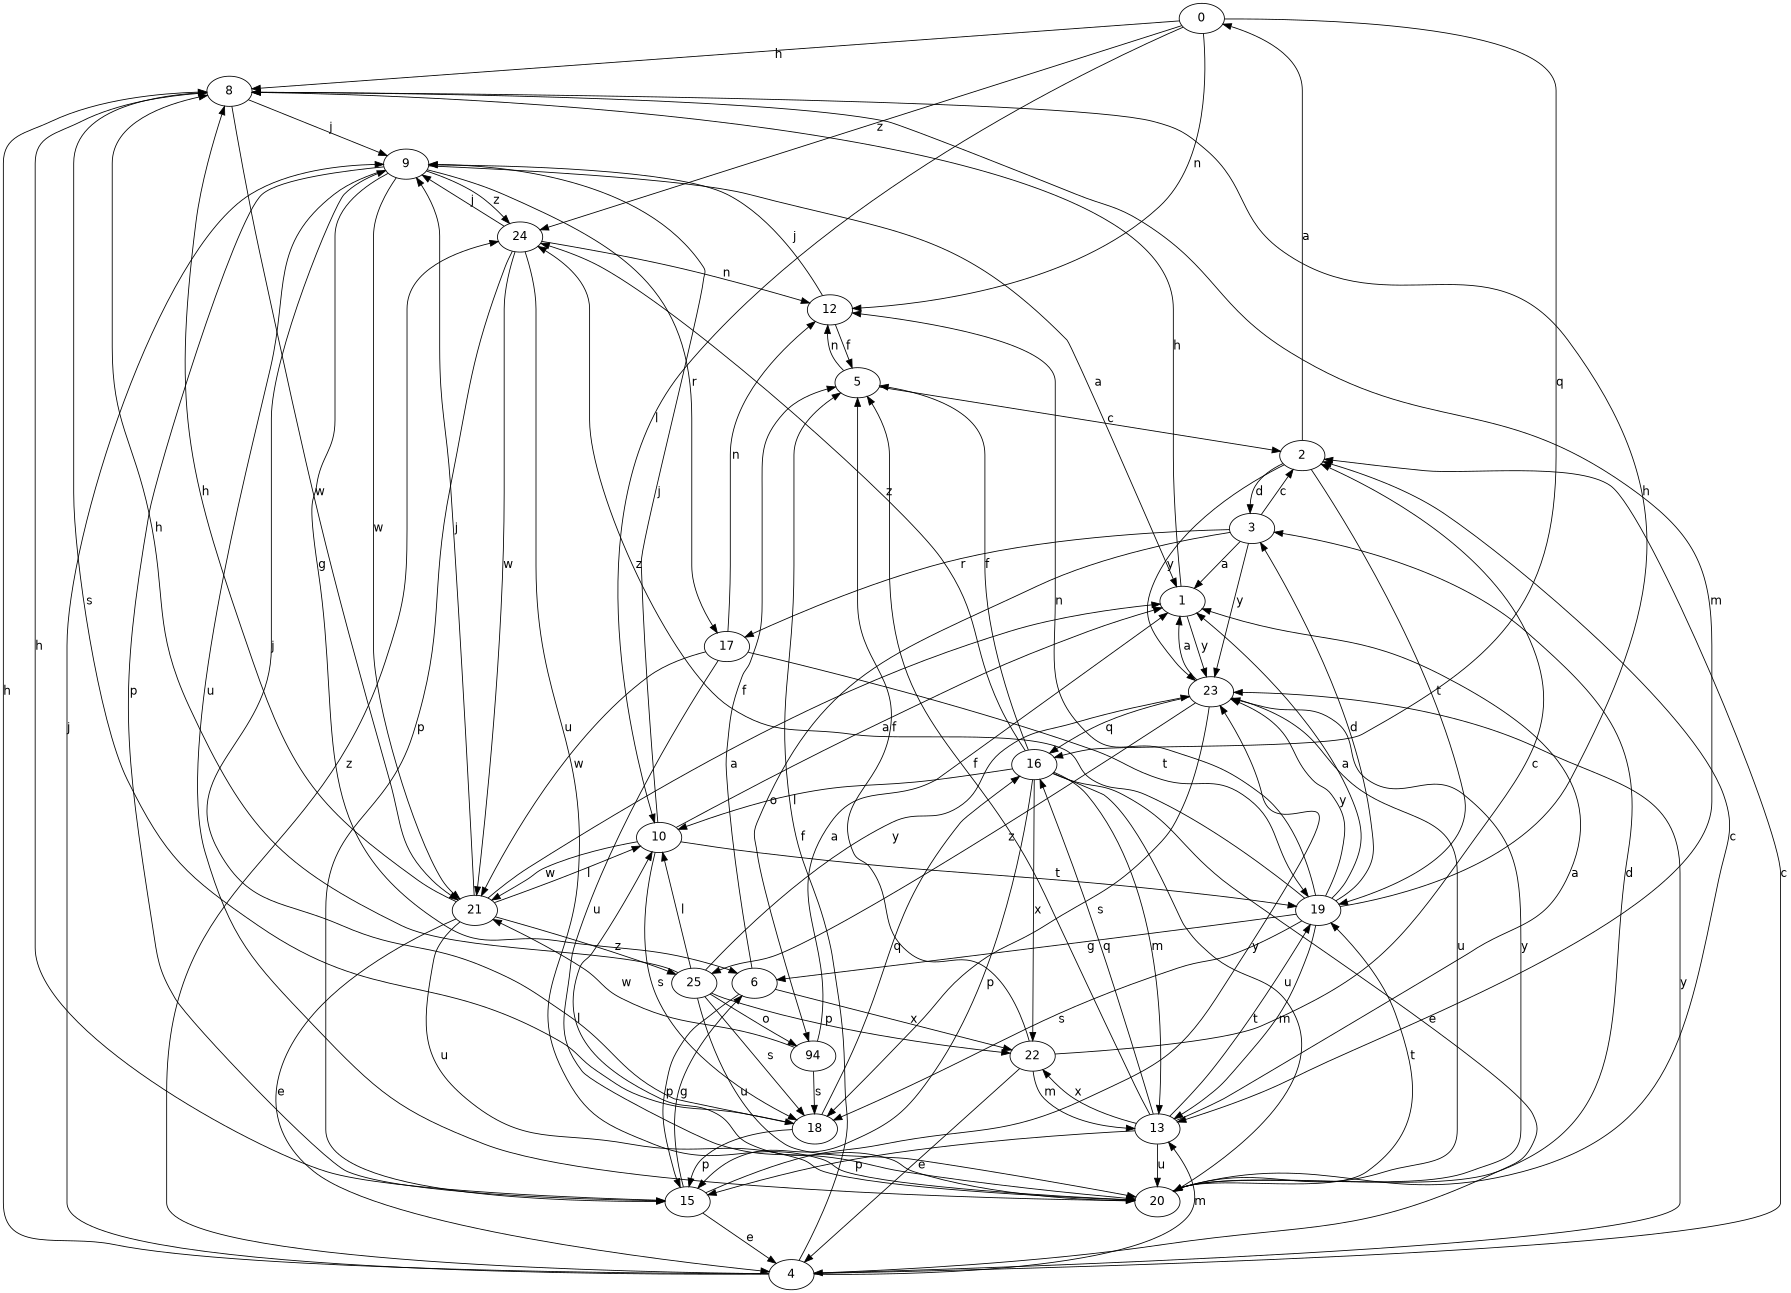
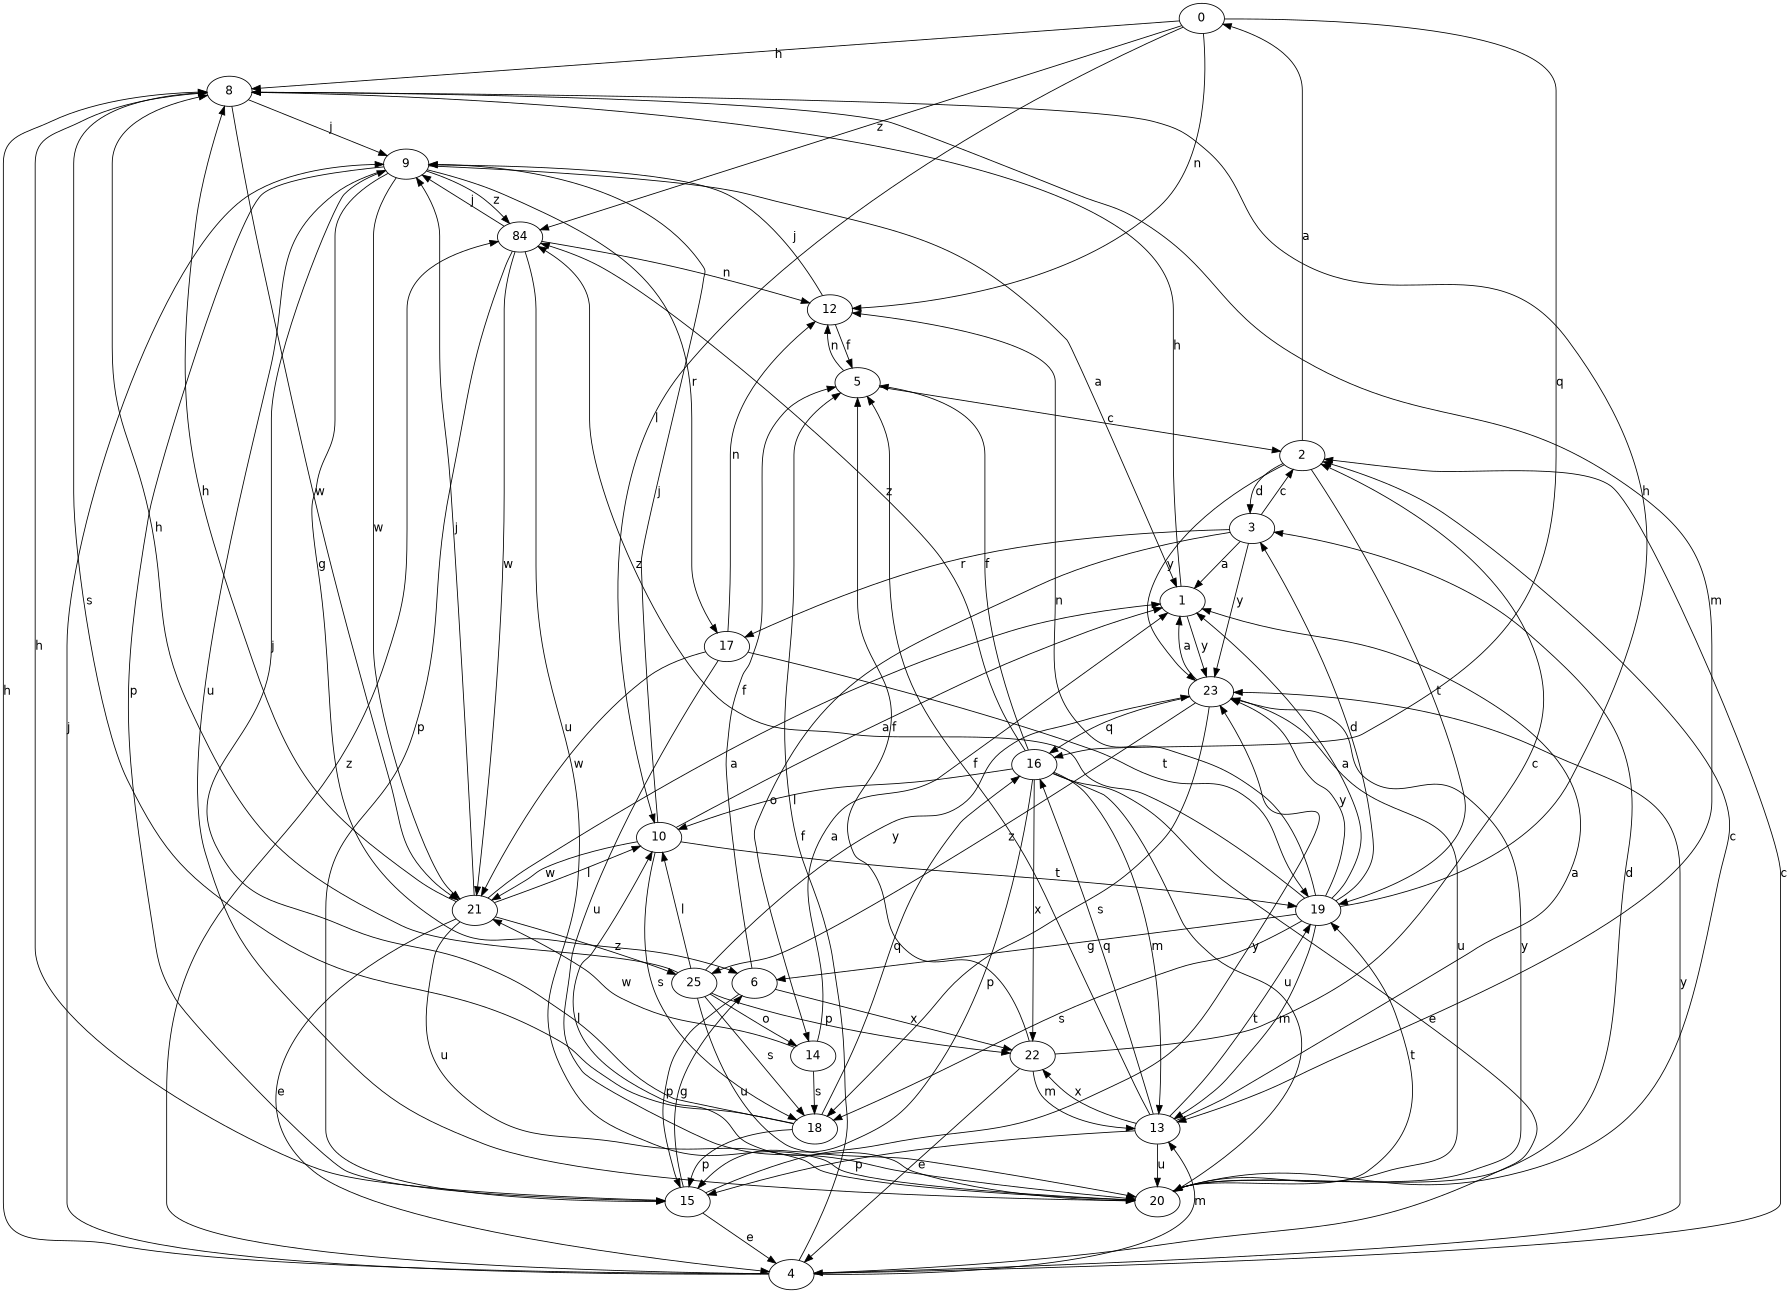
node "24": label "24" -> "84"
edge "8" -> "18": reversed
node "94": label "94" -> "14"
